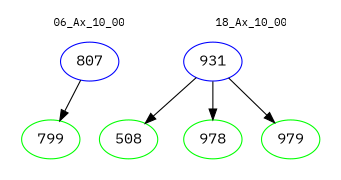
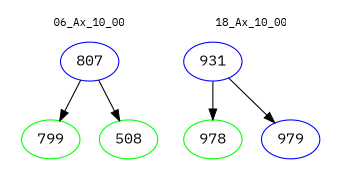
edge "931" -> "508": now "807" -> "508"
node "979": color green -> blue
